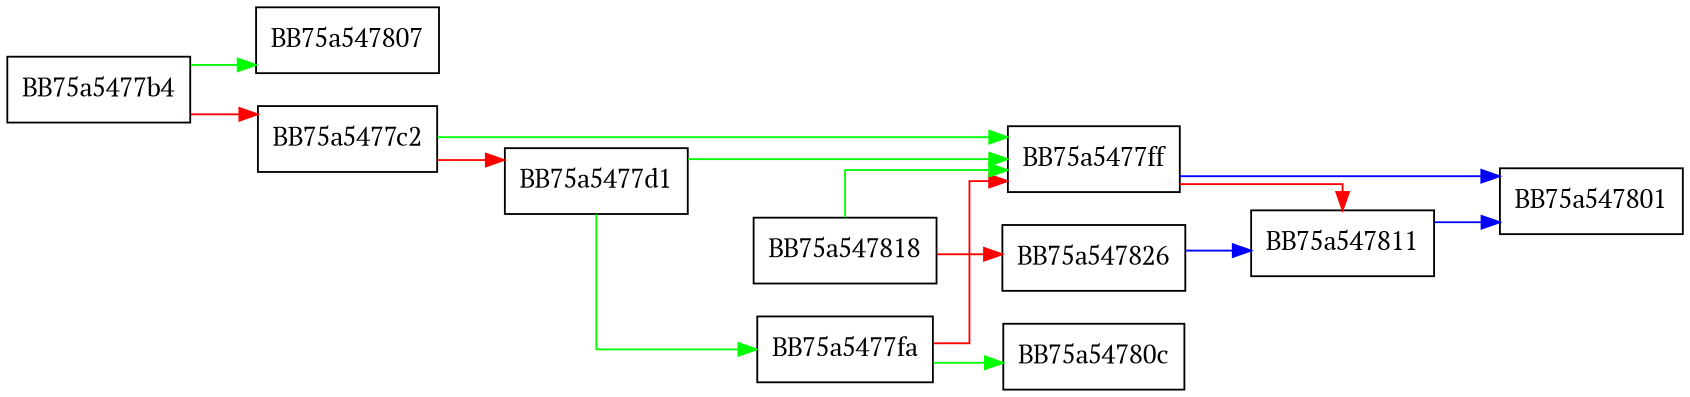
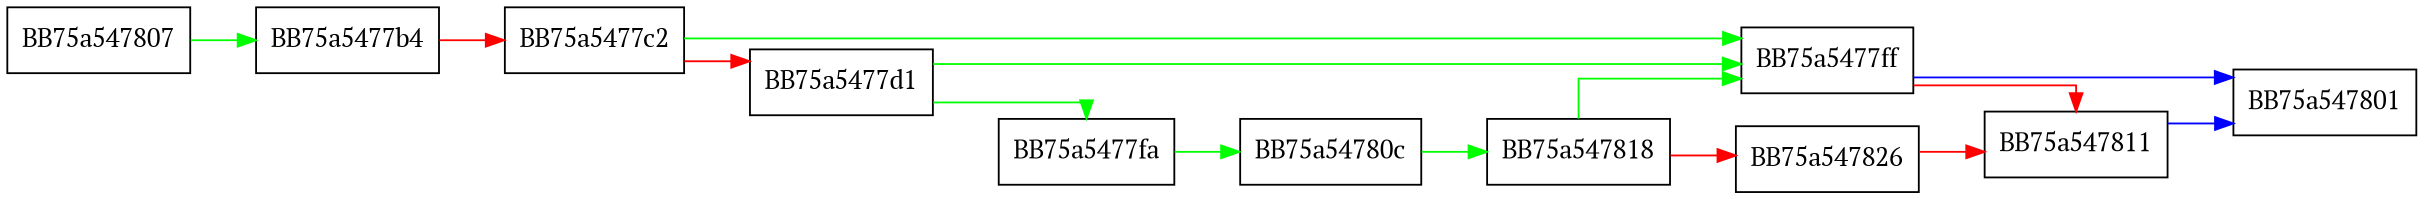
edge "BB75a5477b4" -> "BB75a547807": reversed
edge "BB75a54780c" -> "BB75a547818": added
edge "BB75a547826" -> "BB75a547811": color blue -> red
edge "BB75a5477fa" -> "BB75a5477ff": removed
